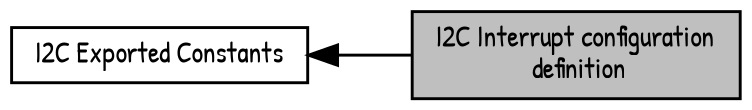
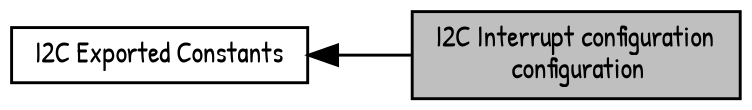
node "I2C Interrupt configuration definition": label "I2C Interrupt configuration definition" -> "I2C Interrupt configuration configuration"
